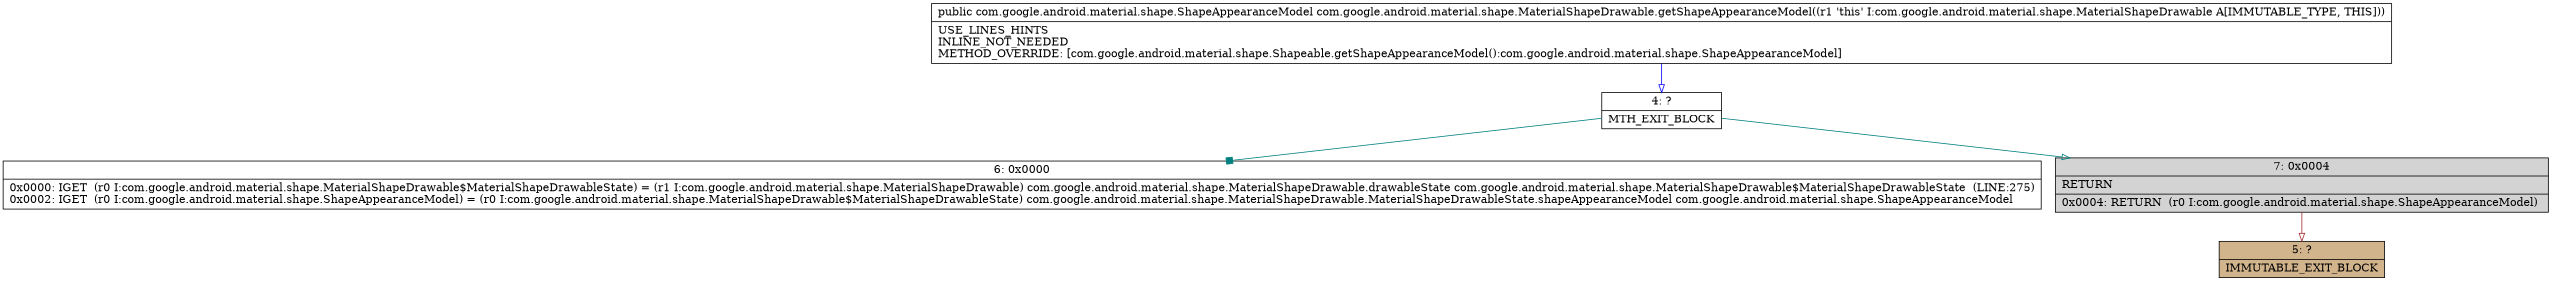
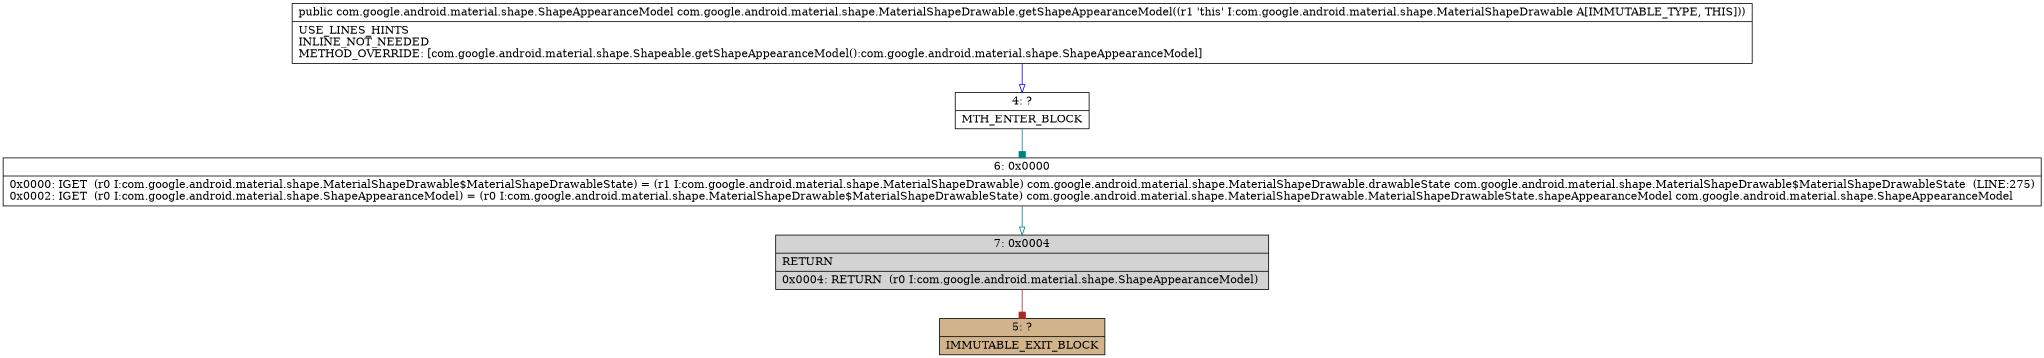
node "4: ?": text "MTH_EXIT_BLOCK" -> "MTH_ENTER_BLOCK"
edge "4: ?" -> "7: 0x0004": now "6: 0x0000" -> "7: 0x0004"
edge "7: 0x0004" -> "5: ?": arrowhead onormal -> box
